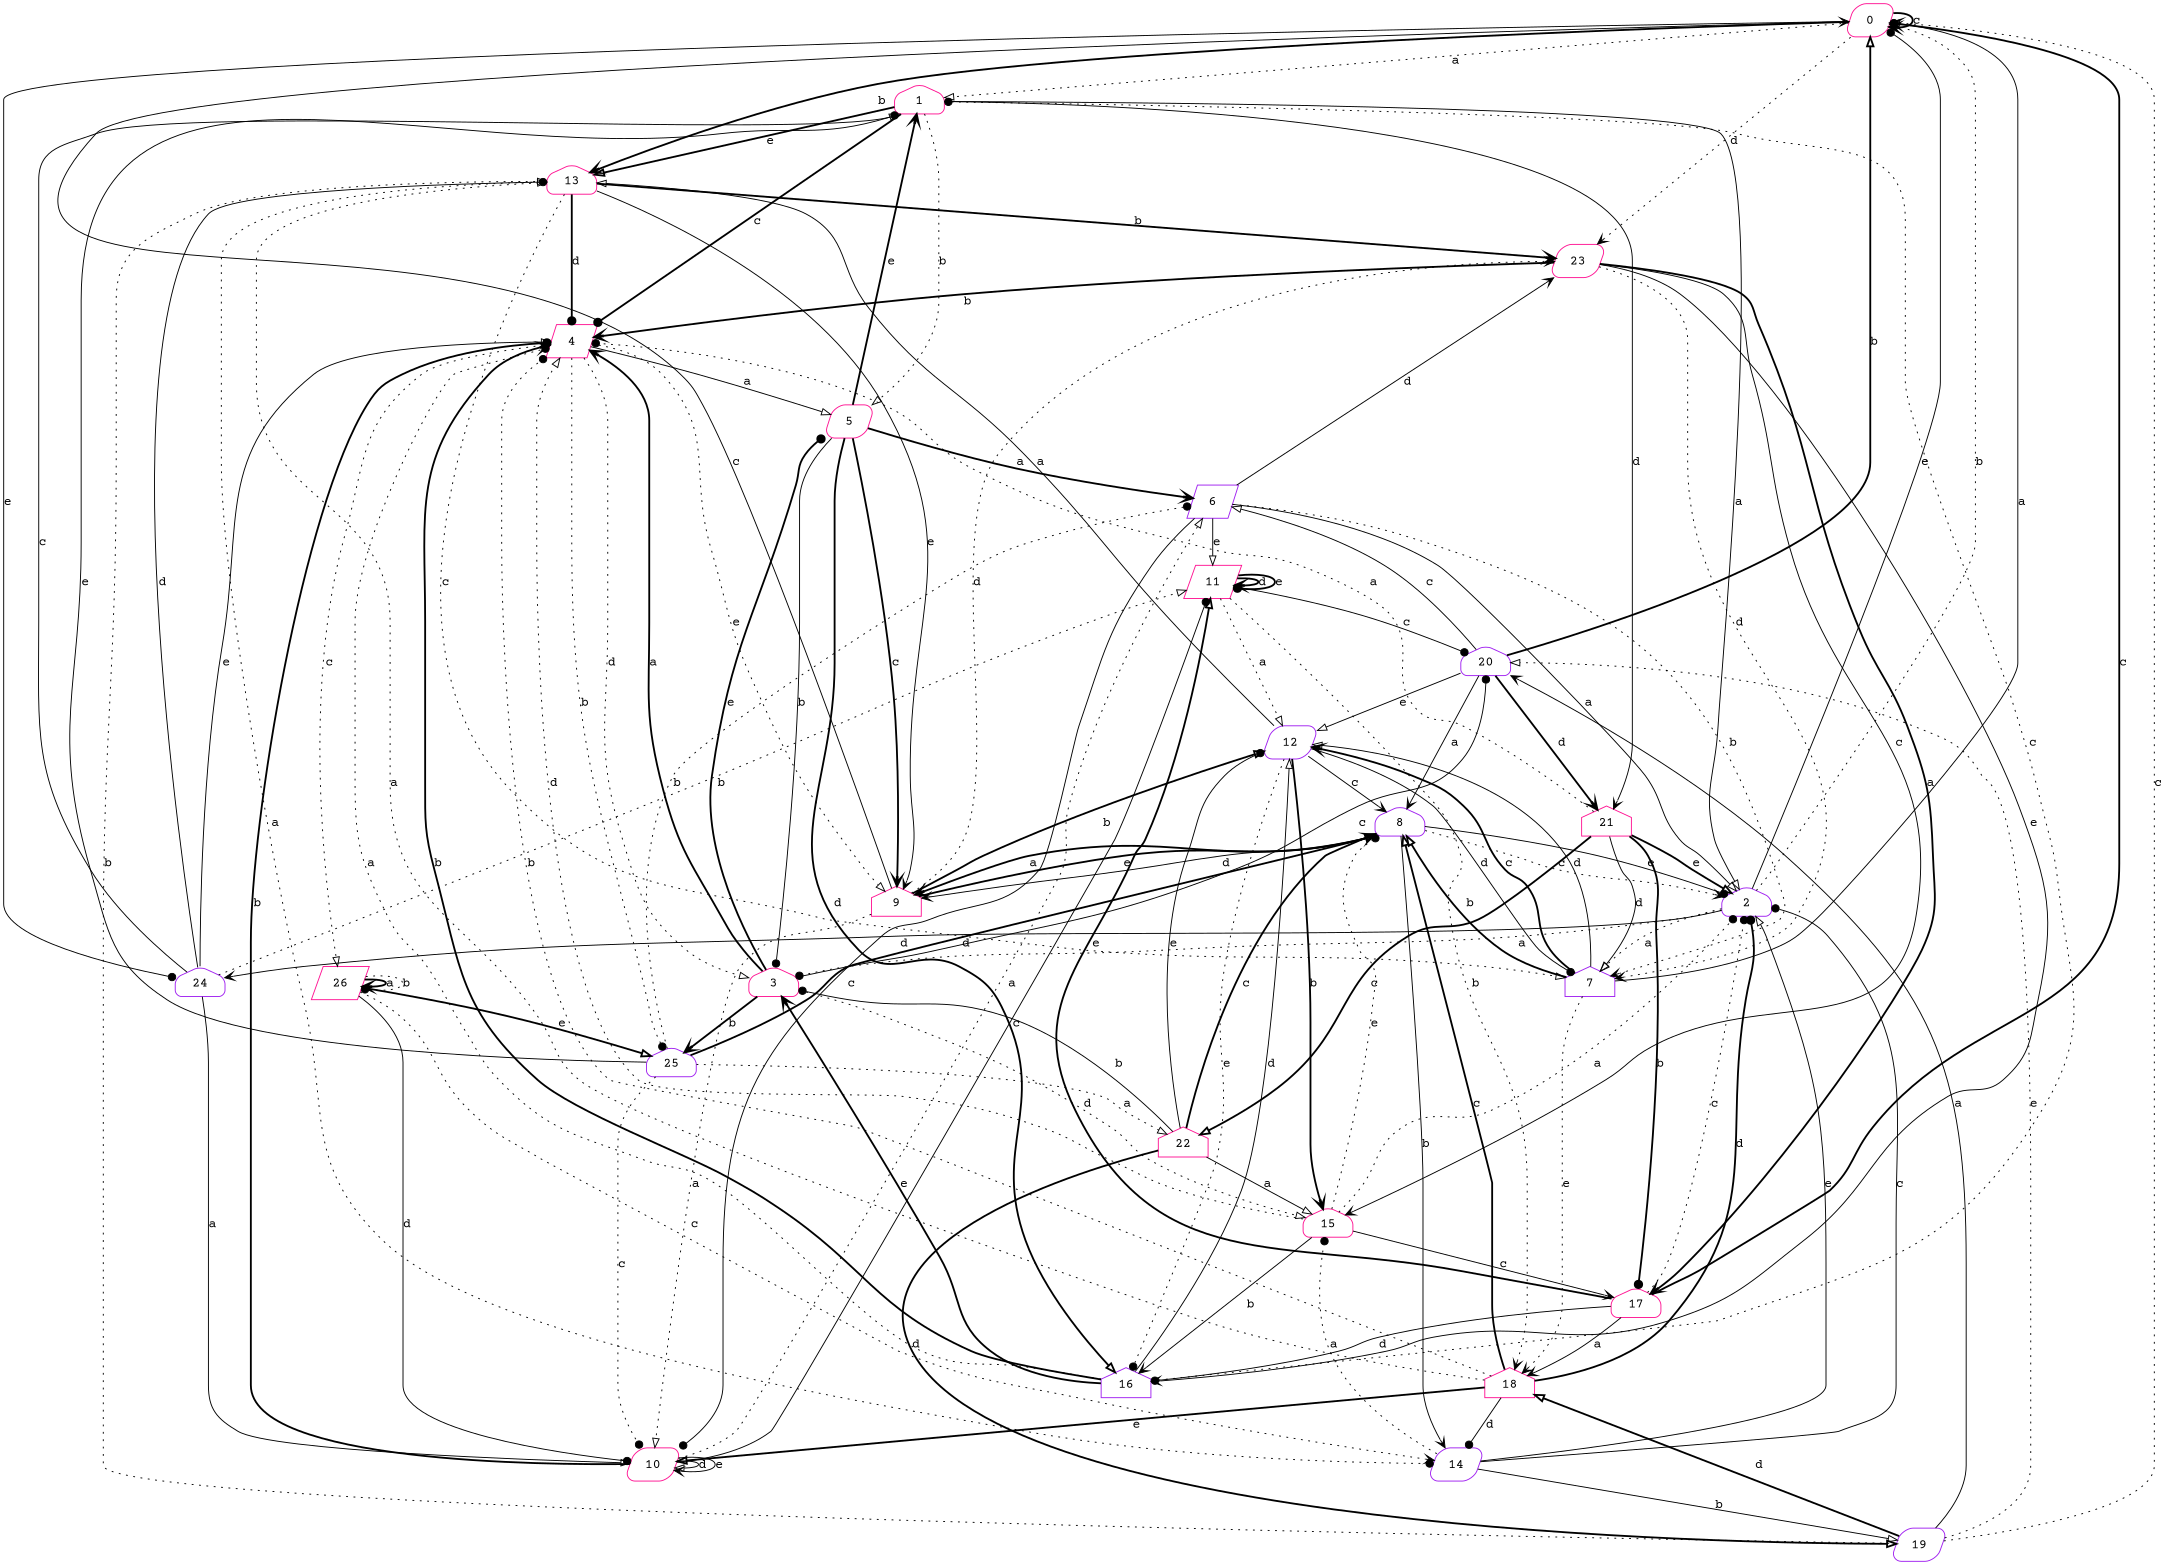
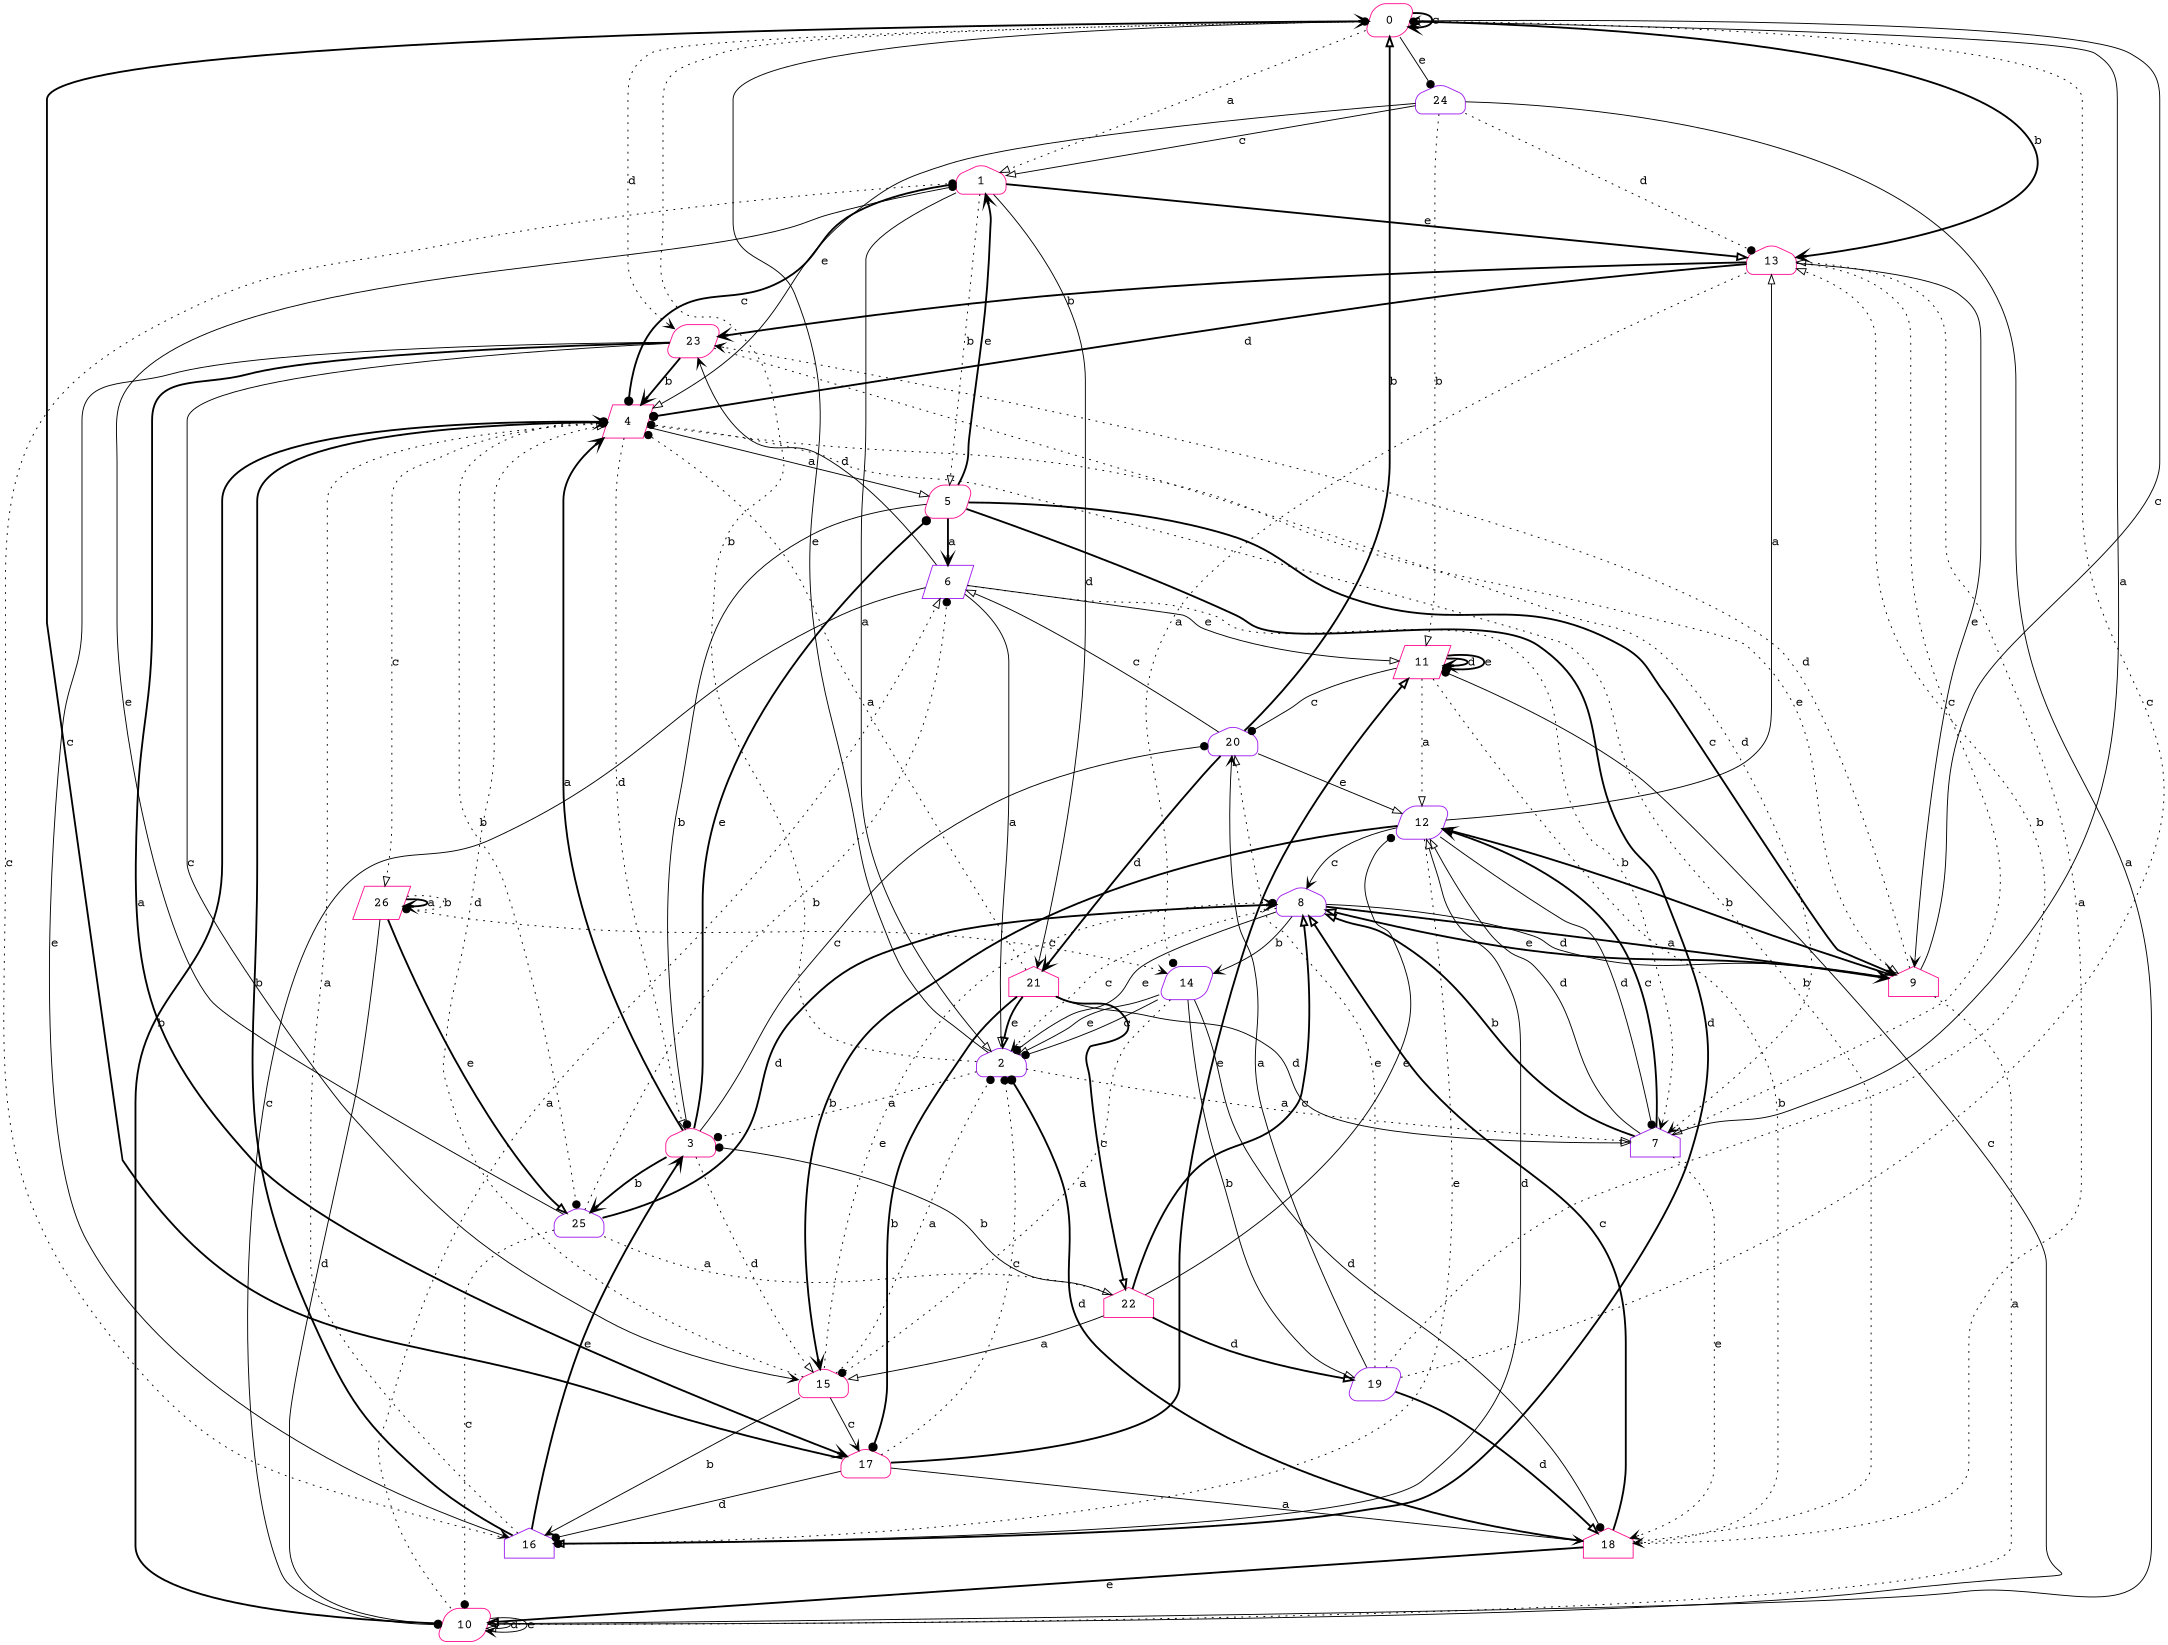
edge "24" -> "13": style solid -> dotted
edge "20" -> "8": removed, label "a"
edge "2" -> "24": removed, label "d"
edge "18" -> "14": reversed
